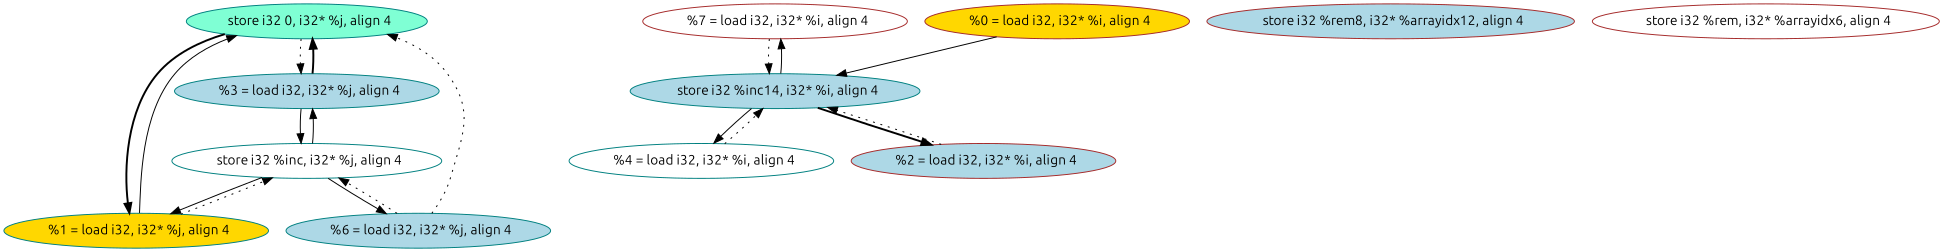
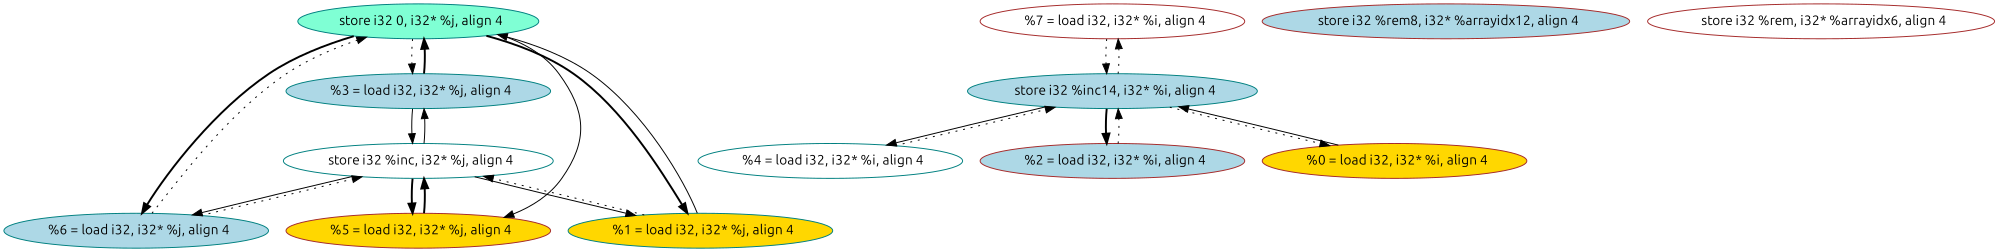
edge "store i32 %inc14, i32* %i, align 4" -> "%7 = load i32, i32* %i, align 4": style solid -> dotted
edge "store i32 0, i32* %j, align 4" -> "%6 = load i32, i32* %j, align 4": added
edge "store i32 %inc14, i32* %i, align 4" -> "%0 = load i32, i32* %i, align 4": added
node "%5 = load i32, i32* %j, align 4": added
